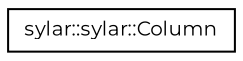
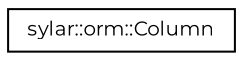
node "sylar::sylar::Column": label "sylar::sylar::Column" -> "sylar::orm::Column"
